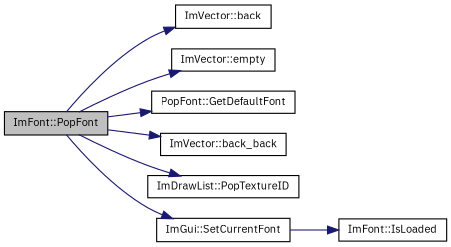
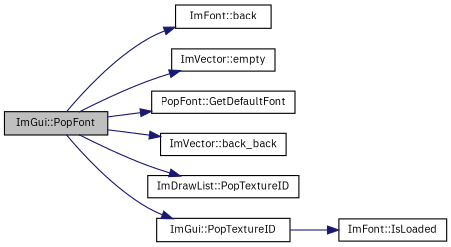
node "ImVector::back": label "ImVector::back" -> "ImFont::back"
node "ImFont::PopFont": label "ImFont::PopFont" -> "ImGui::PopFont"
node "ImGui::SetCurrentFont": label "ImGui::SetCurrentFont" -> "ImGui::PopTextureID"
